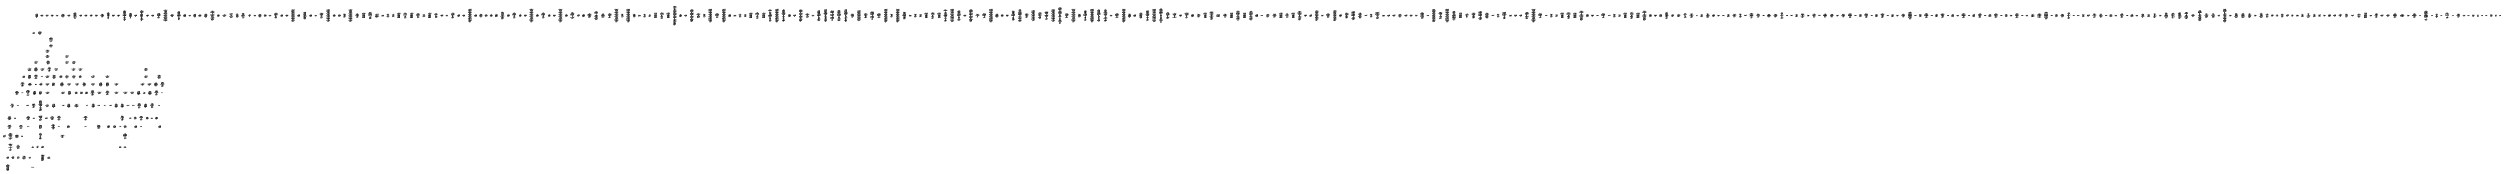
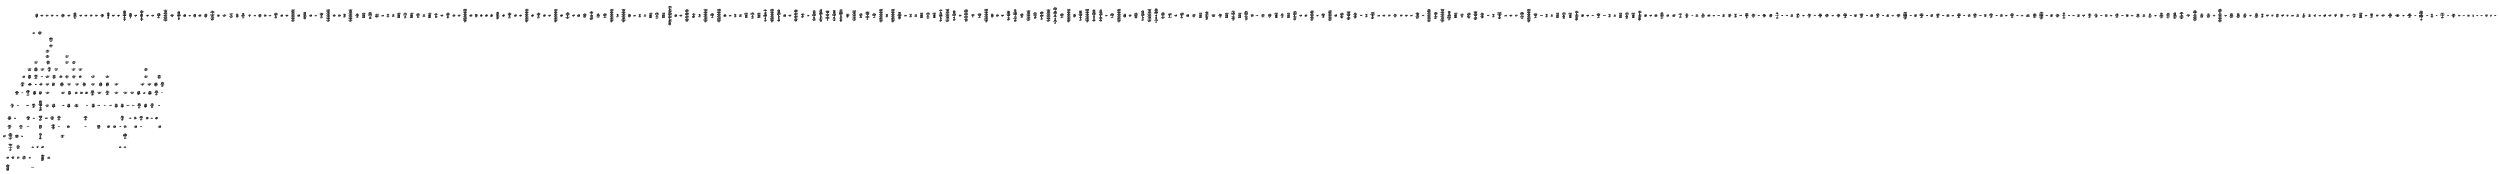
node "# 0x941 JUMPDEST JUMP": removed
